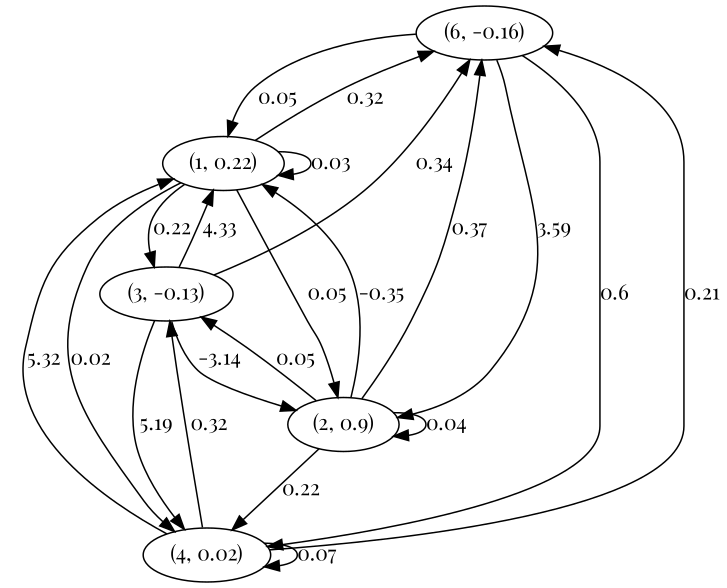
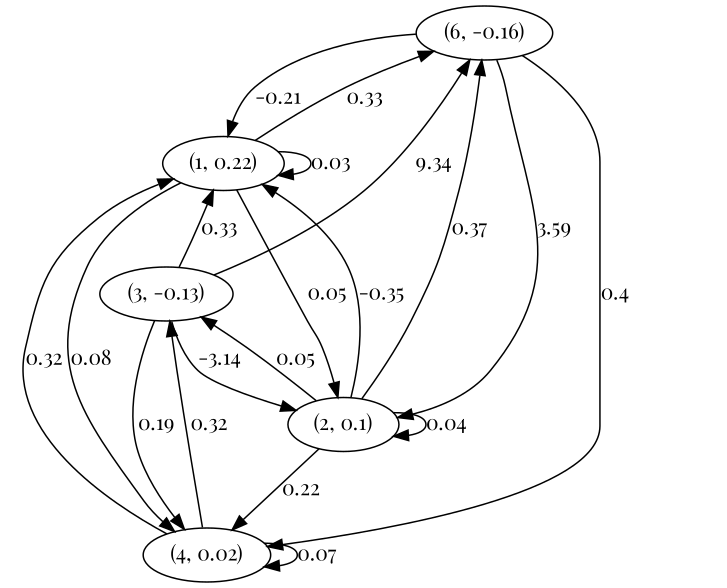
edge "(6, -0.16)" -> "(1, 0.22)": label "0.05" -> "-0.21"
edge "(1, 0.22)" -> "(6, -0.16)": label "0.32" -> "0.33"
edge "(3, -0.13)" -> "(6, -0.16)": label "0.34" -> "9.34"
edge "(1, 0.22)" -> "(3, -0.13)": removed, label "0.22"
edge "(3, -0.13)" -> "(1, 0.22)": label "4.33" -> "0.33"
edge "(6, -0.16)" -> "(4, 0.02)": label "0.6" -> "0.4"
edge "(4, 0.02)" -> "(1, 0.22)": label "5.32" -> "0.32"
edge "(1, 0.22)" -> "(4, 0.02)": label "0.02" -> "0.08"
edge "(3, -0.13)" -> "(4, 0.02)": label "5.19" -> "0.19"
node "(2, 0.9)": label "(2, 0.9)" -> "(2, 0.1)"
edge "(4, 0.02)" -> "(6, -0.16)": removed, label "0.21"
